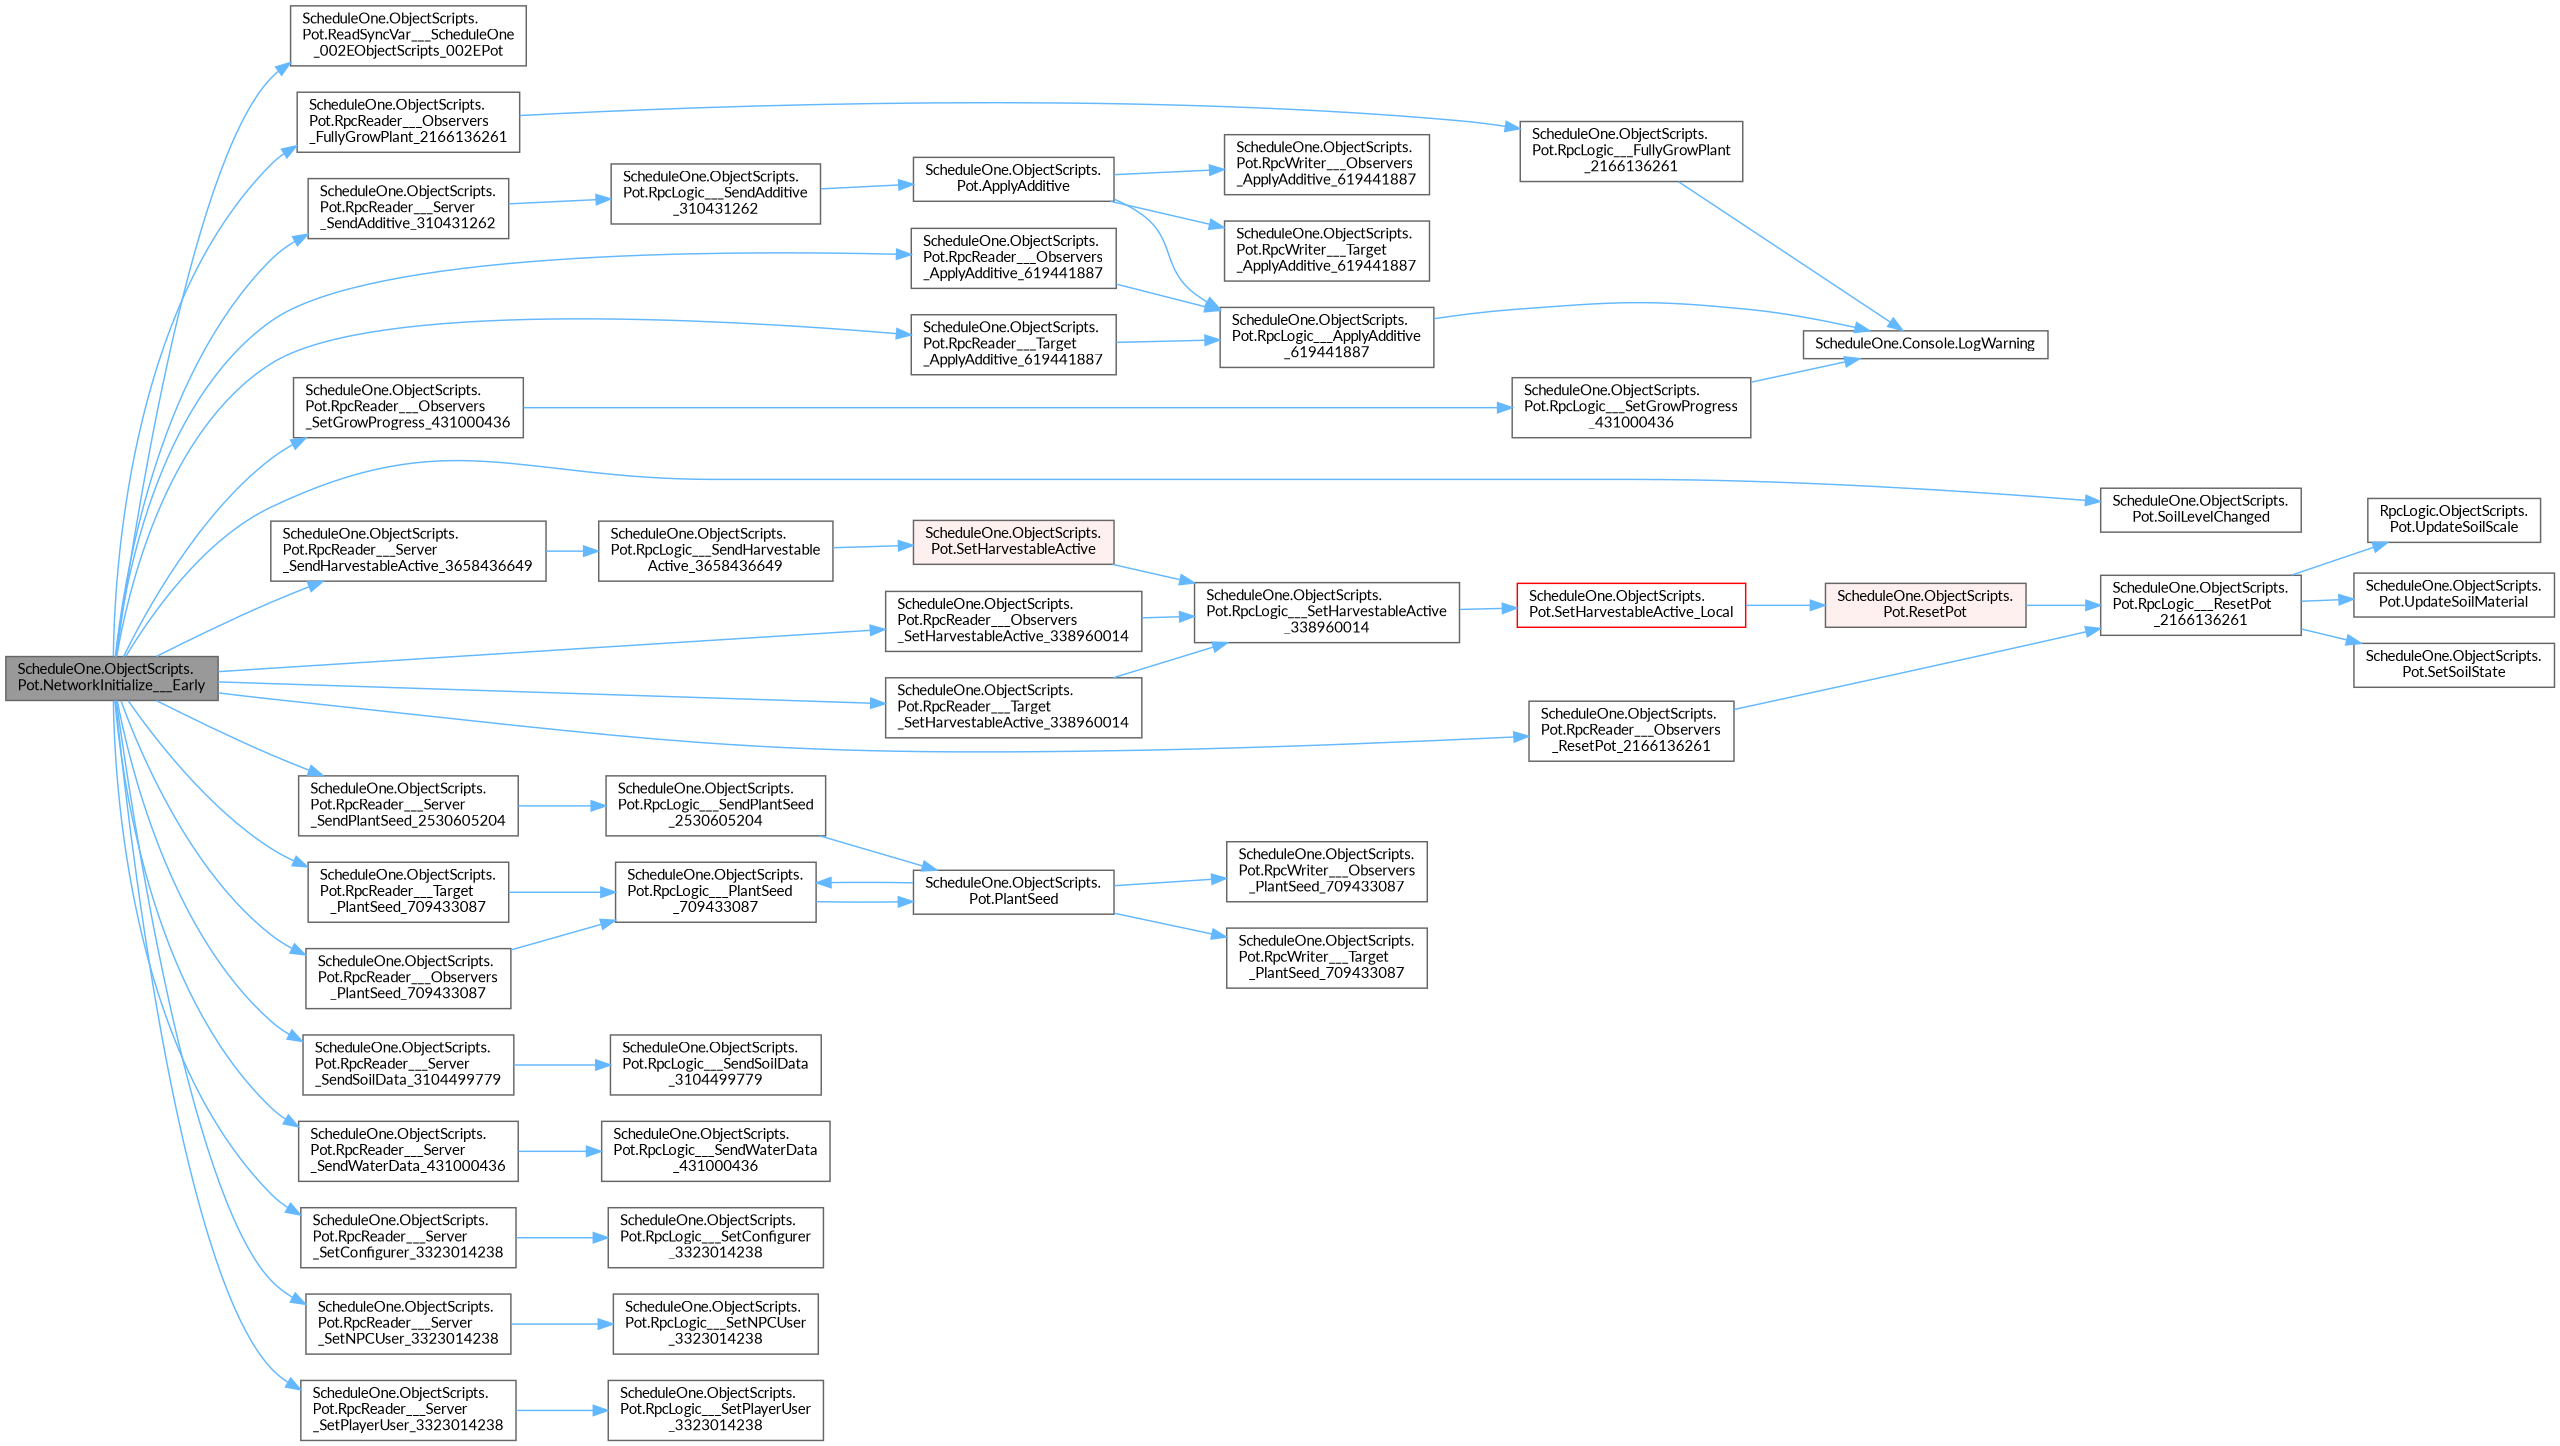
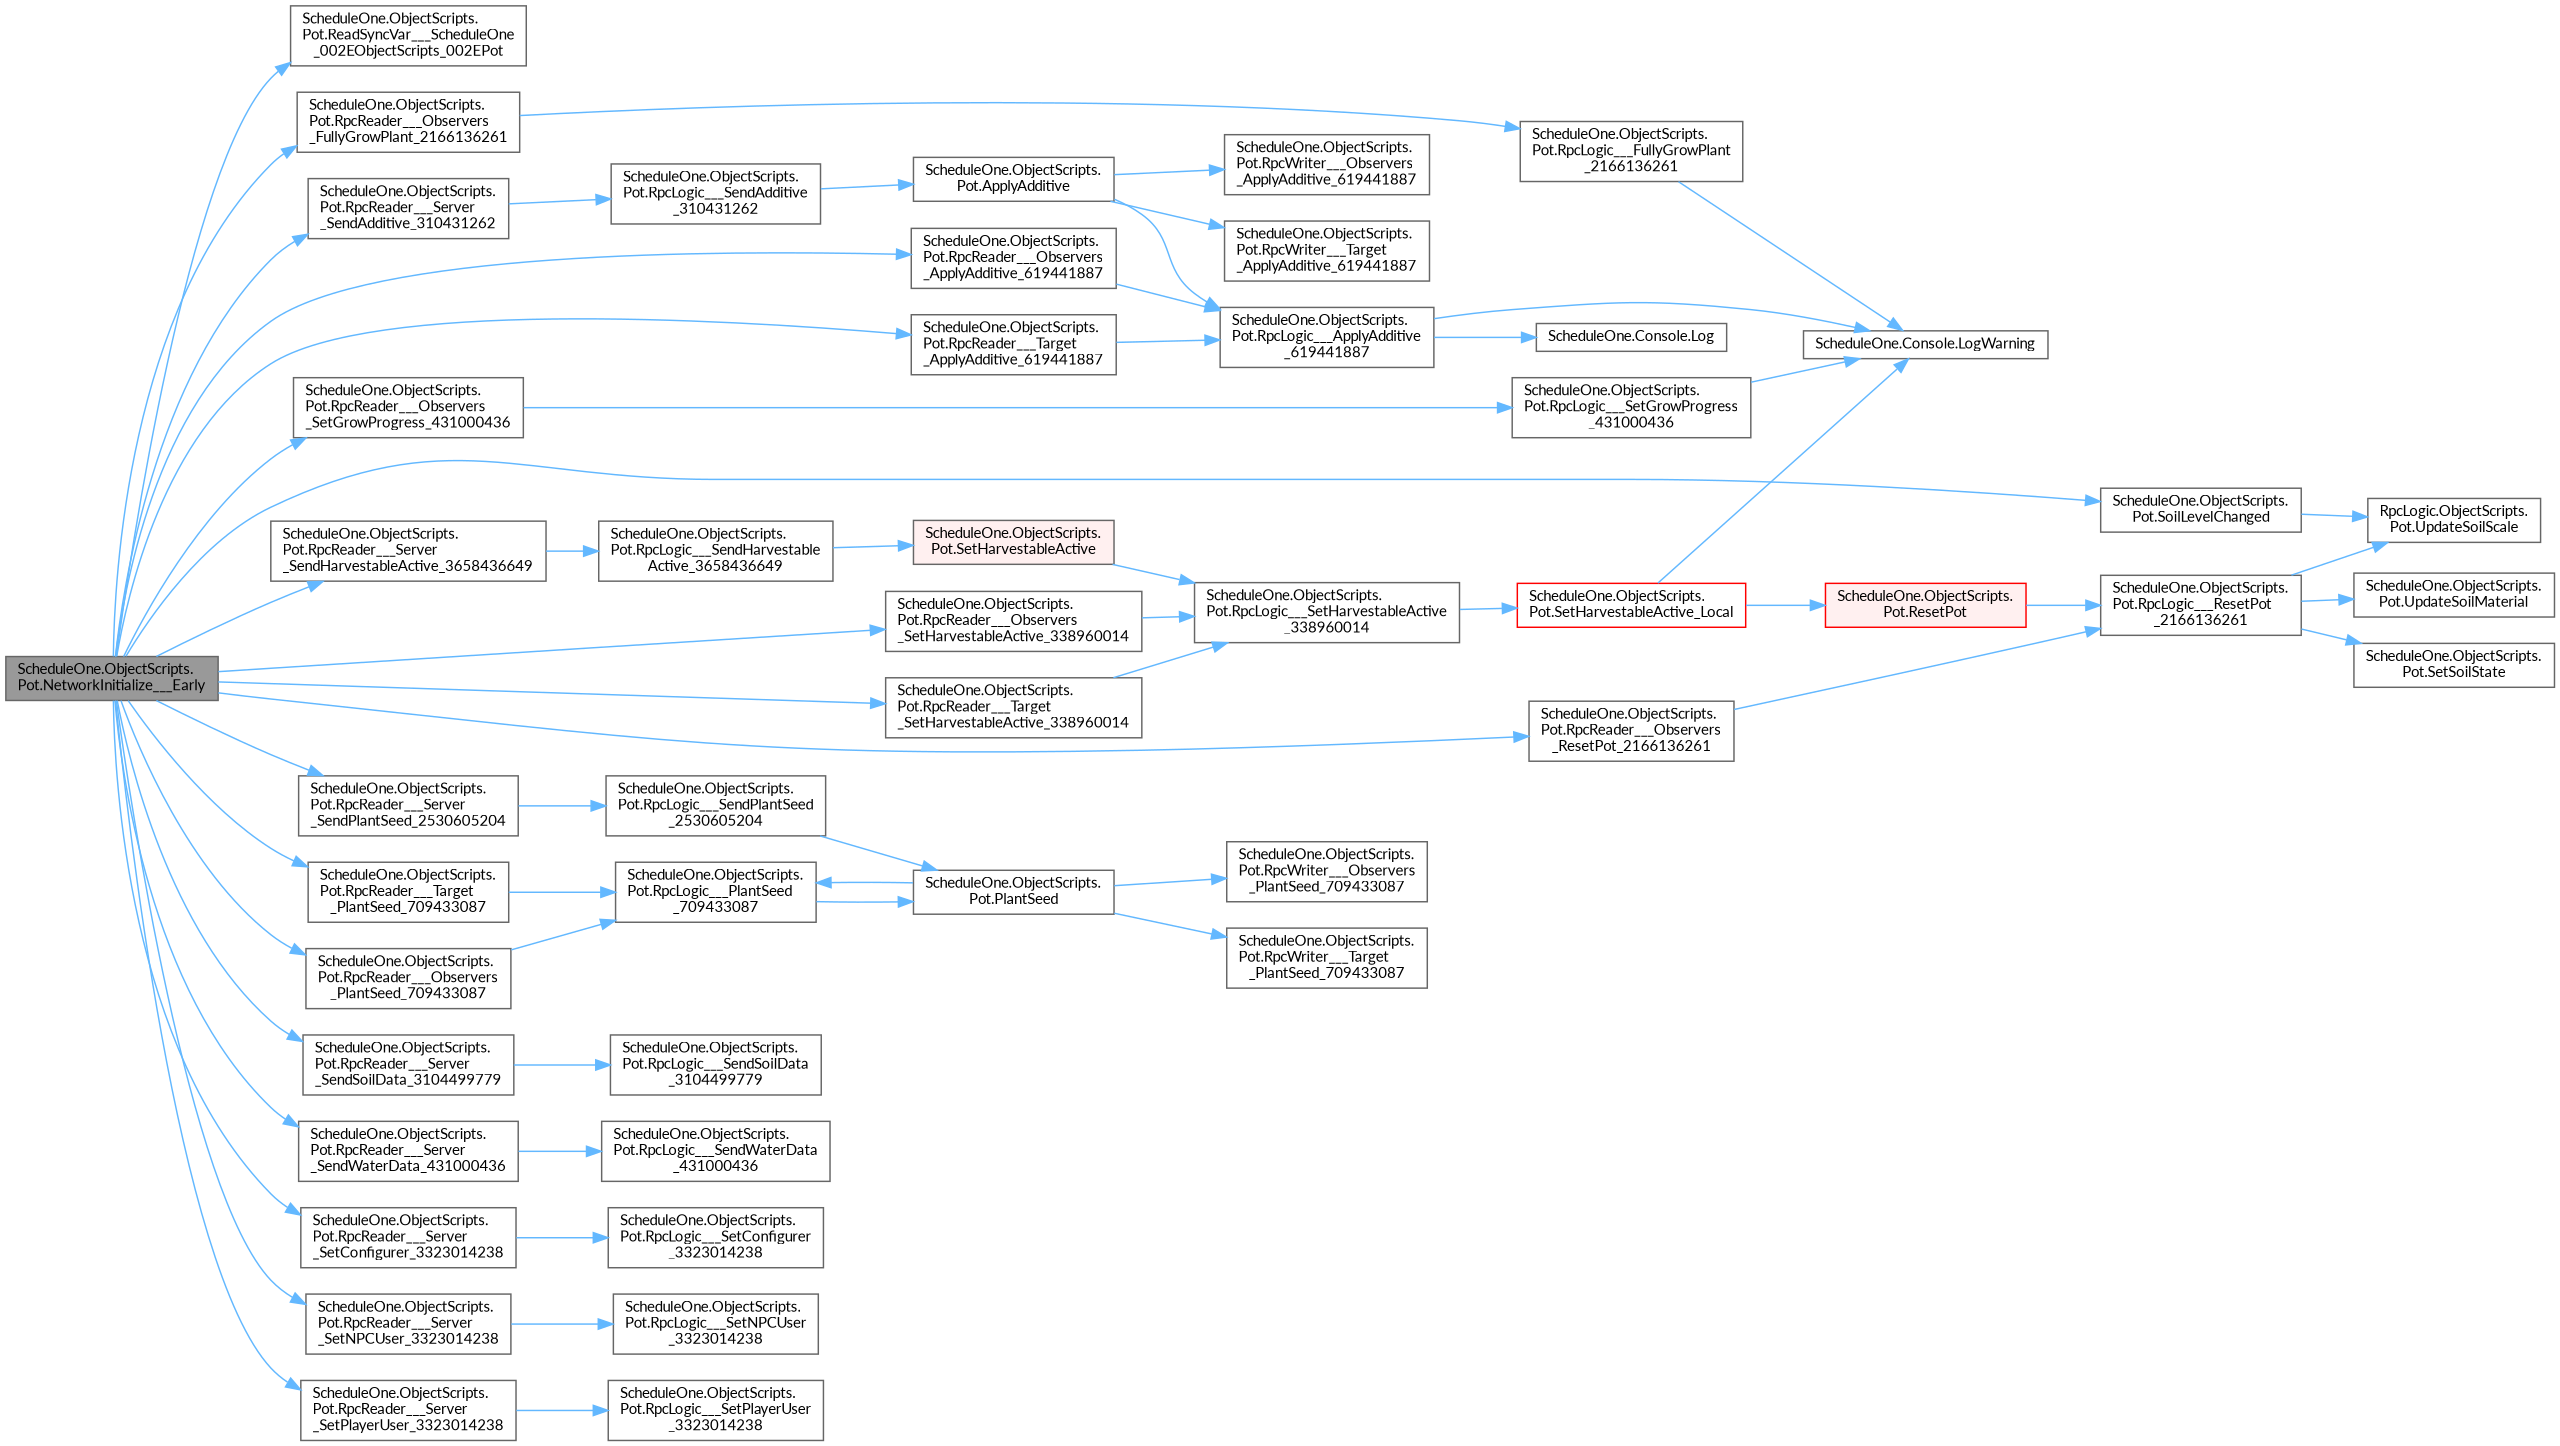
node "ScheduleOne.Console.Log": added
edge "ScheduleOne.ObjectScripts. Pot.SetHarvestableActive_Local" -> "ScheduleOne.Console.LogWarning": added
edge "ScheduleOne.ObjectScripts. Pot.SoilLevelChanged" -> "RpcLogic.ObjectScripts. Pot.UpdateSoilScale": added
node "ScheduleOne.ObjectScripts. Pot.ResetPot": color grey40 -> red
